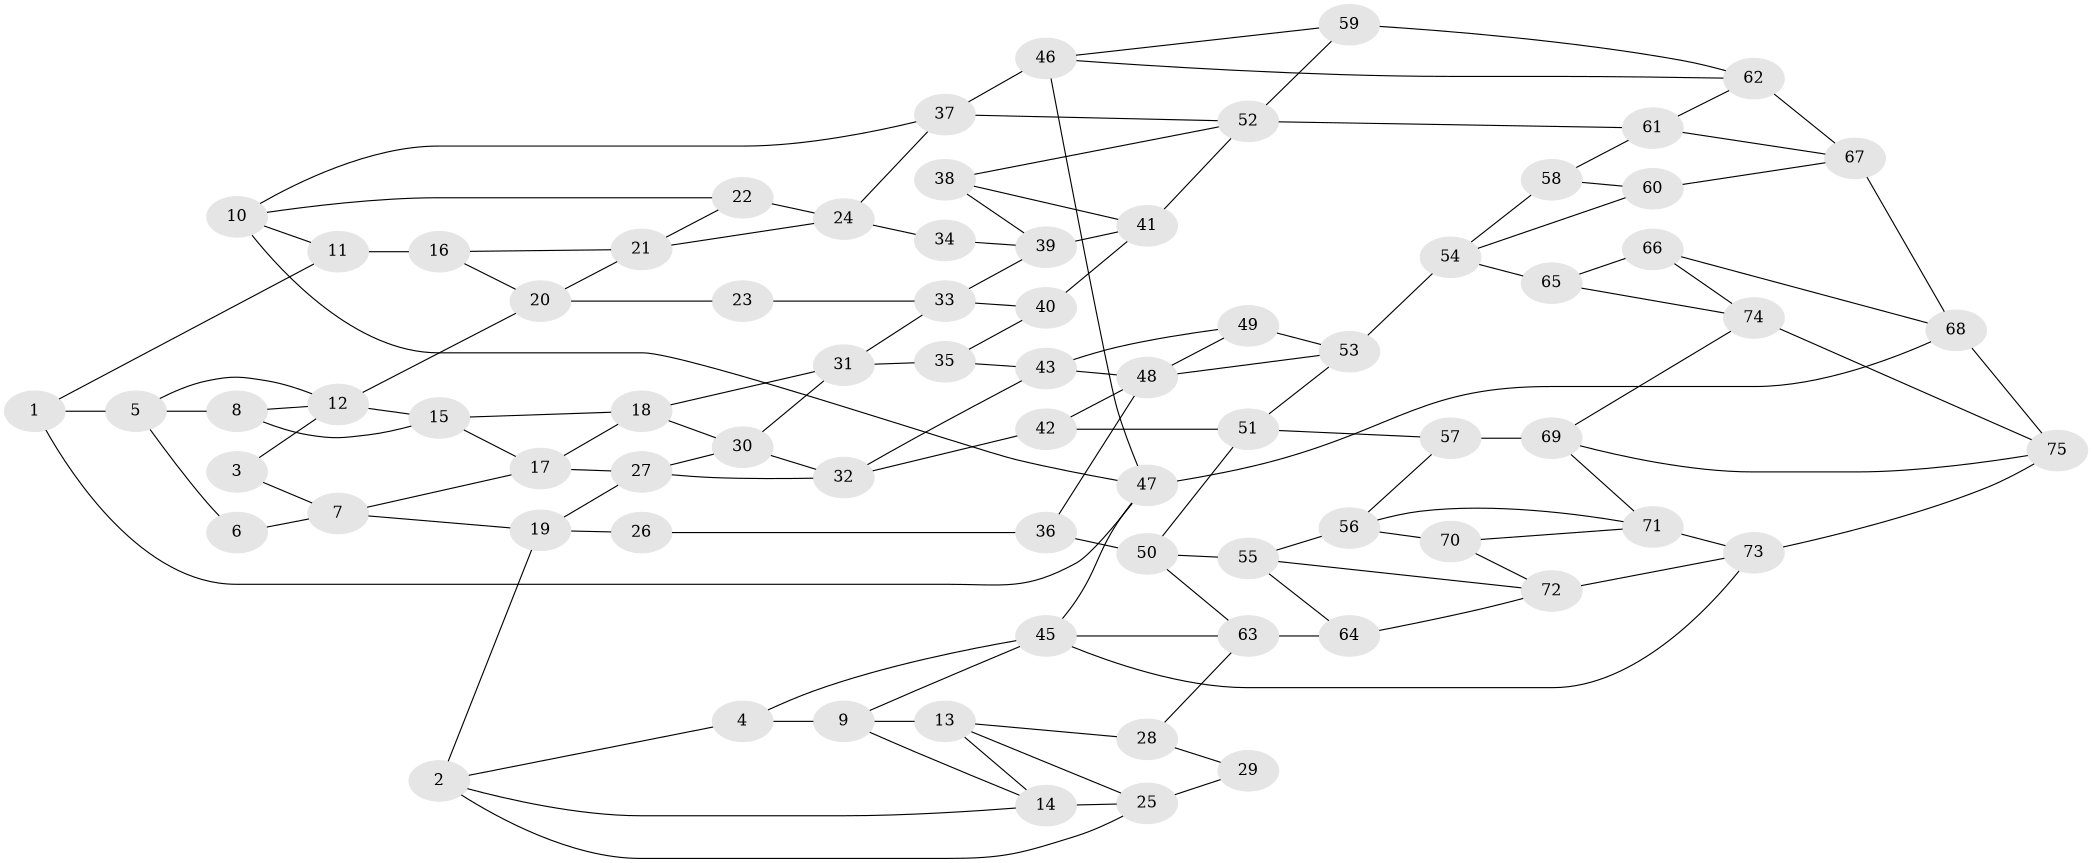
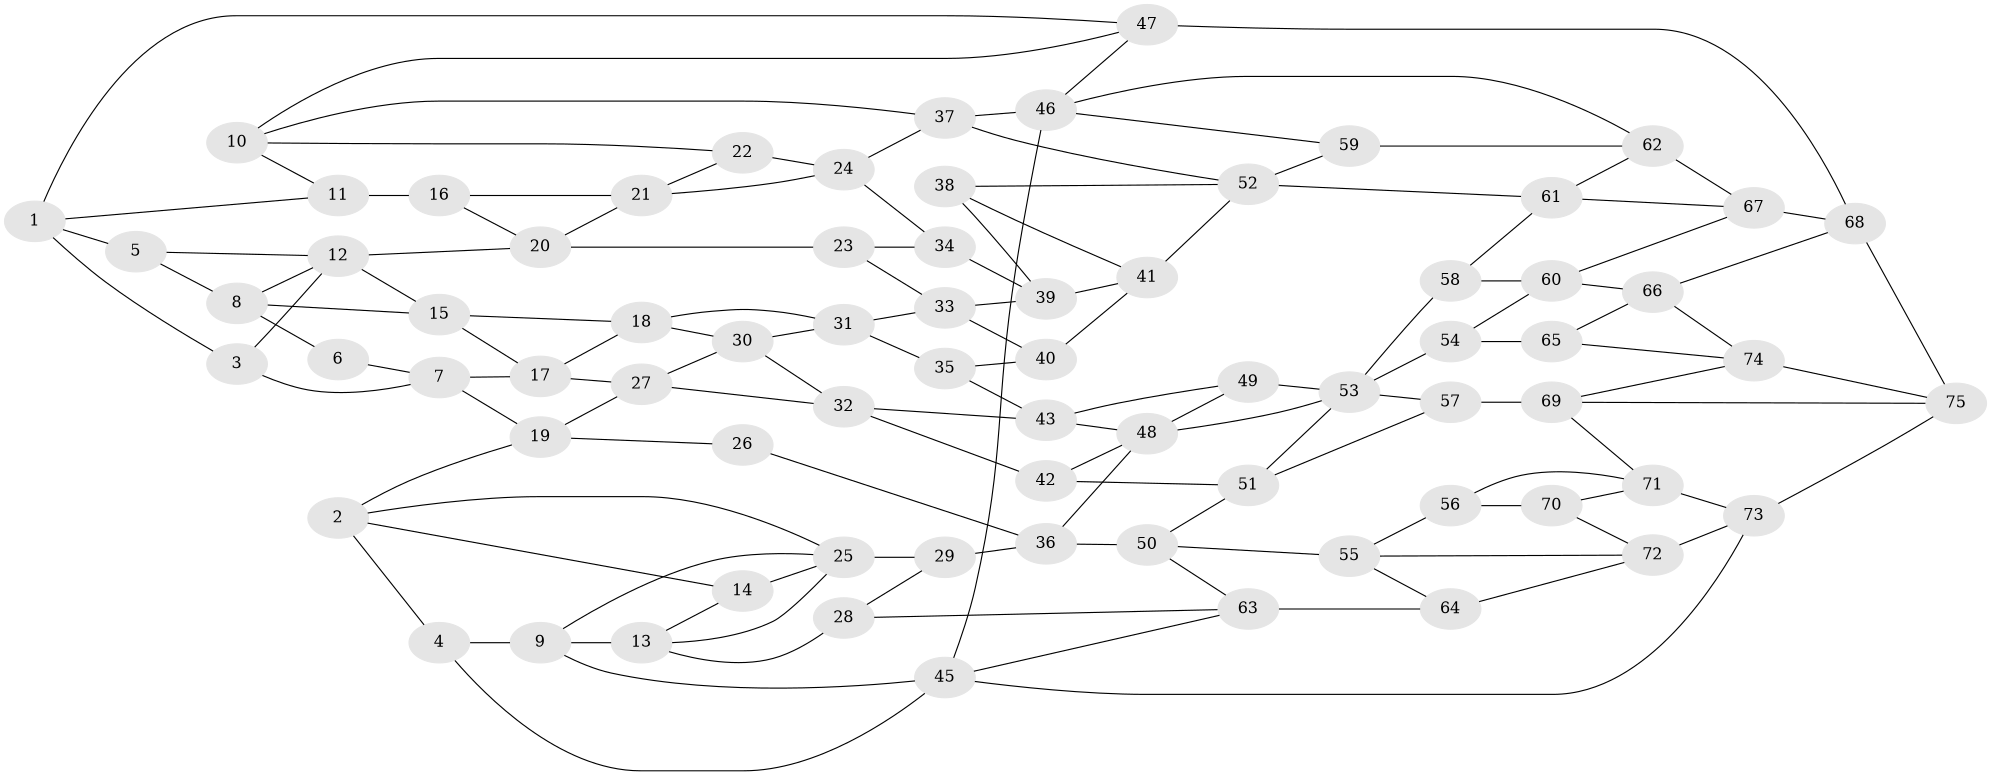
edge "58" -- "54": now "58" -- "53"
edge "23" -- "34": added
edge "60" -- "66": added
edge "1" -- "3": added
edge "5" -- "6": now "8" -- "6"
edge "57" -- "56": now "57" -- "53"
edge "36" -- "29": added
edge "47" -- "45": now "46" -- "45"
edge "9" -- "14": now "9" -- "25"
